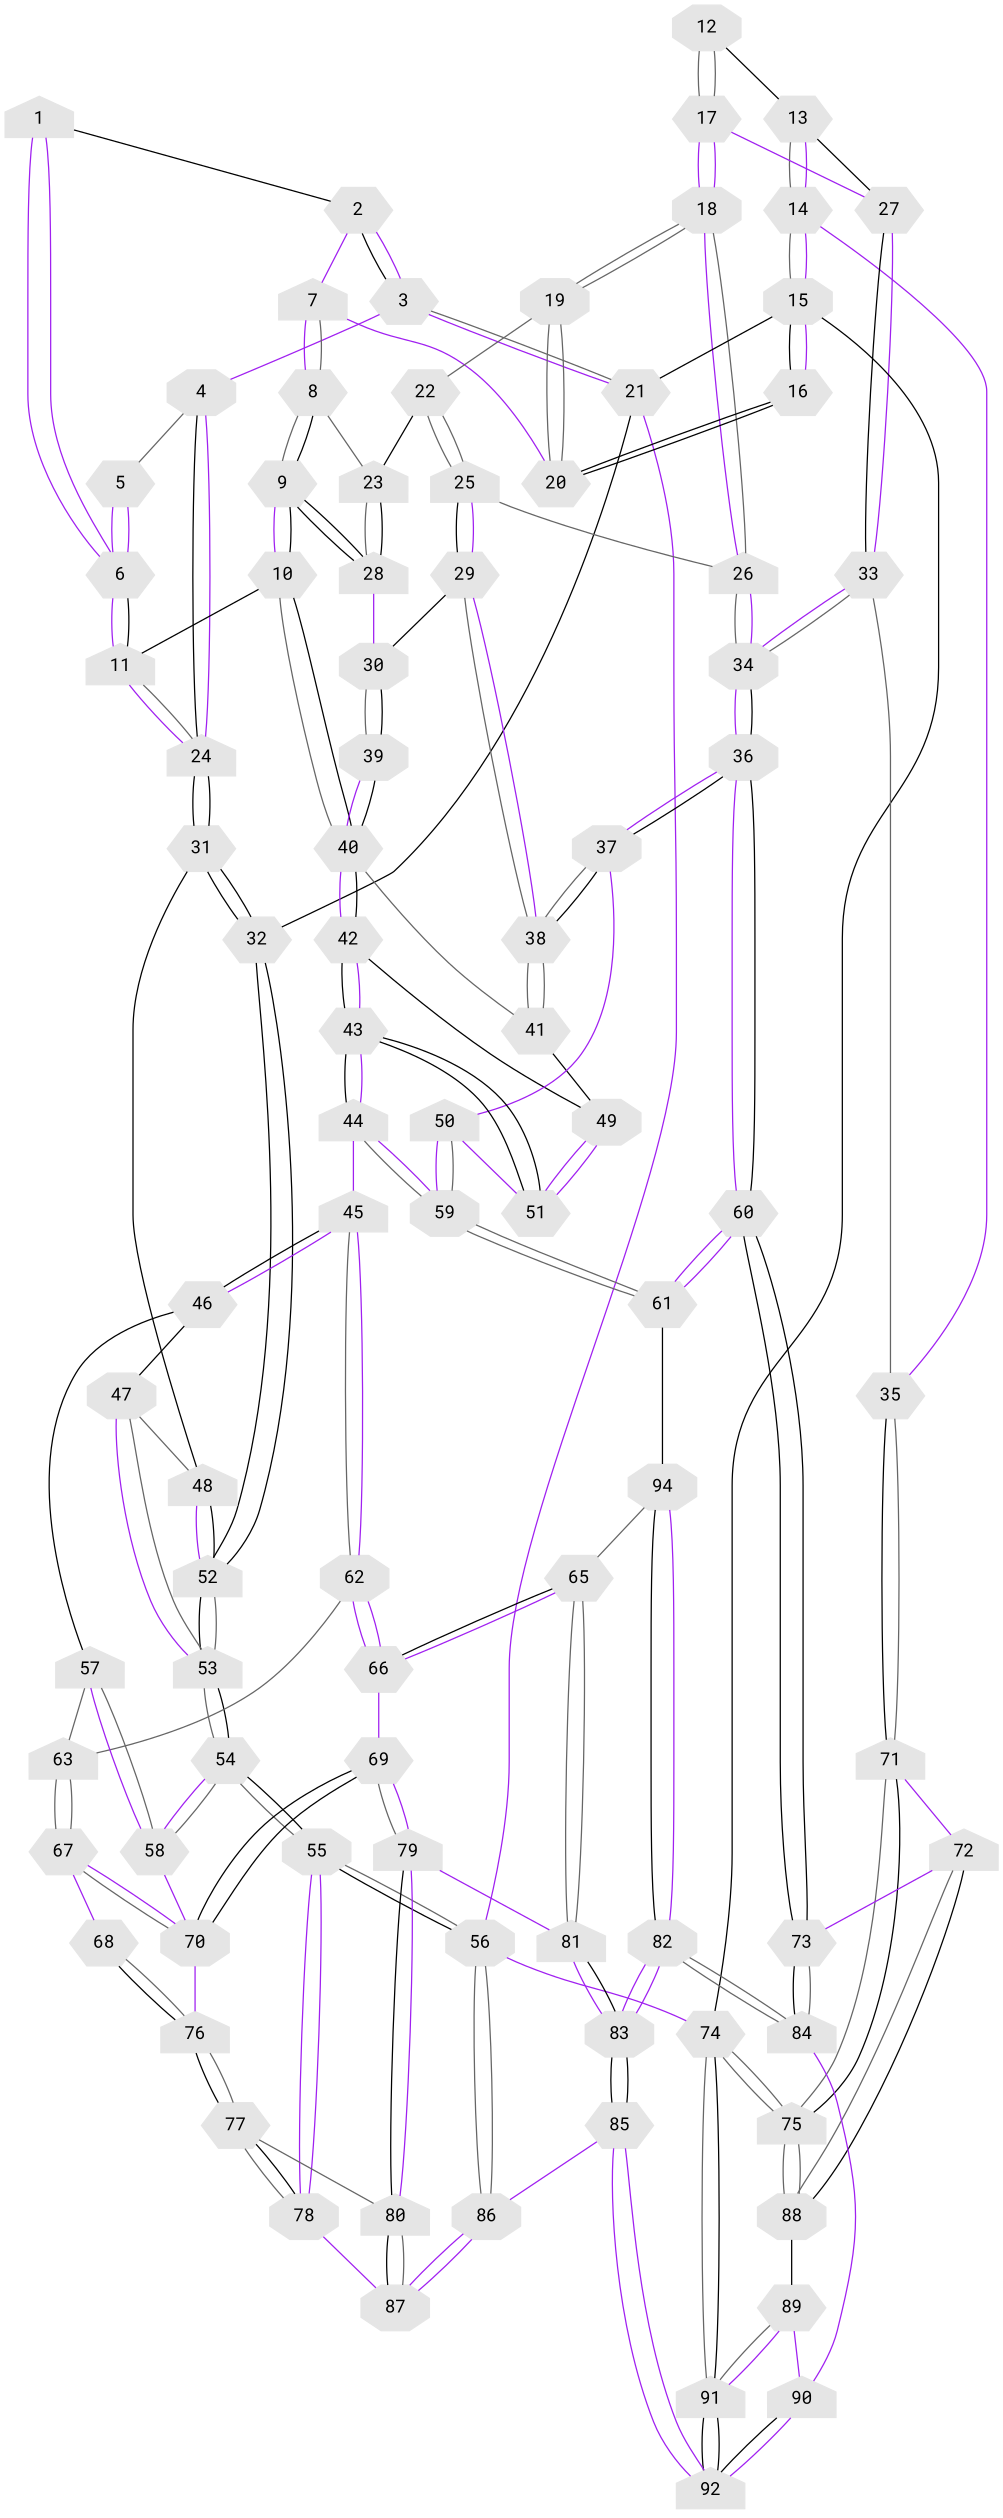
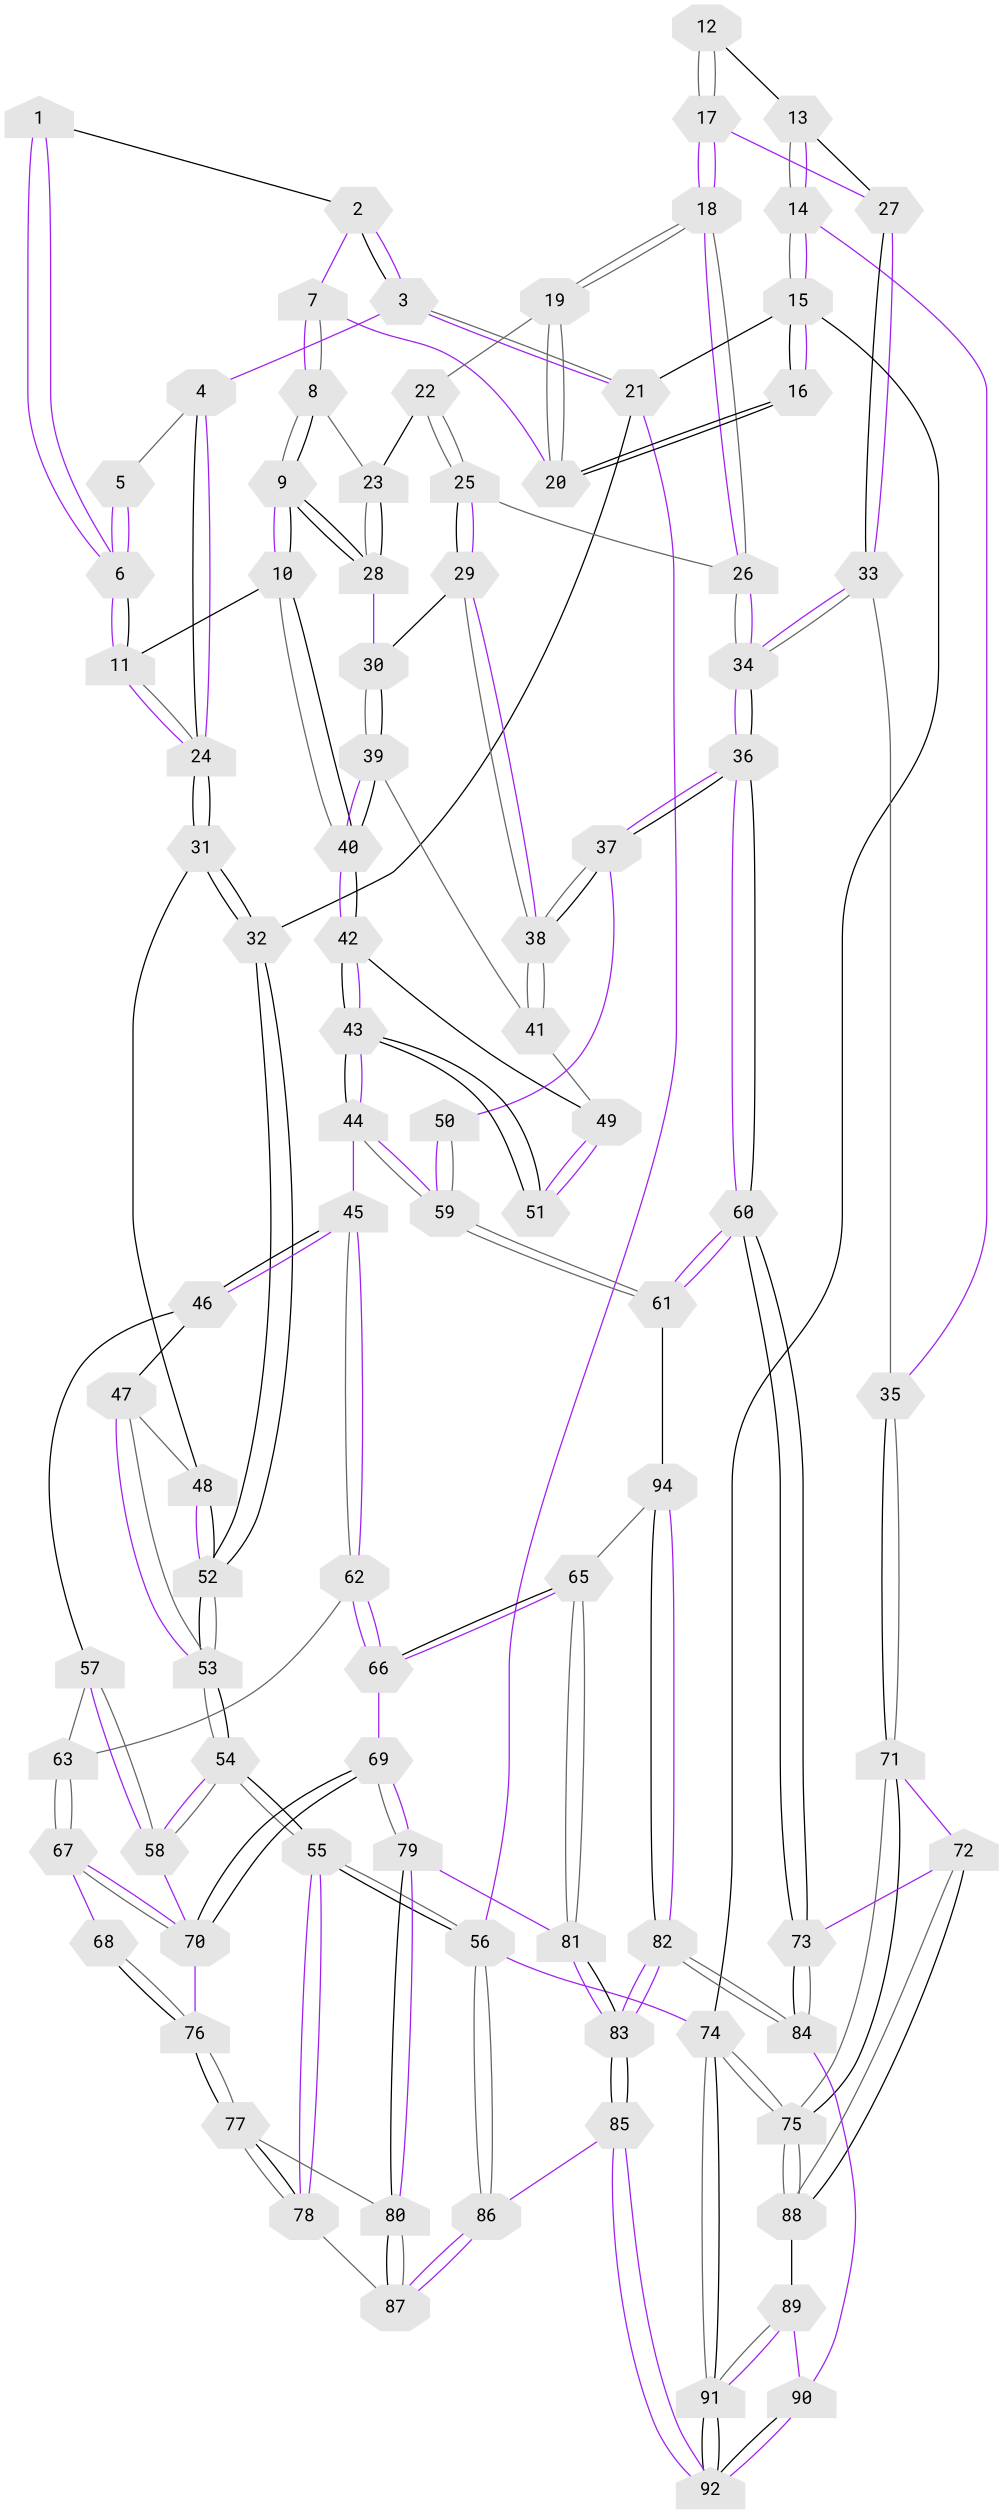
edge "40" -- "41": now "39" -- "41"
edge "41" -- "49": color black -> gray40
edge "50" -- "51": removed
edge "78" -- "87": color purple -> gray40
